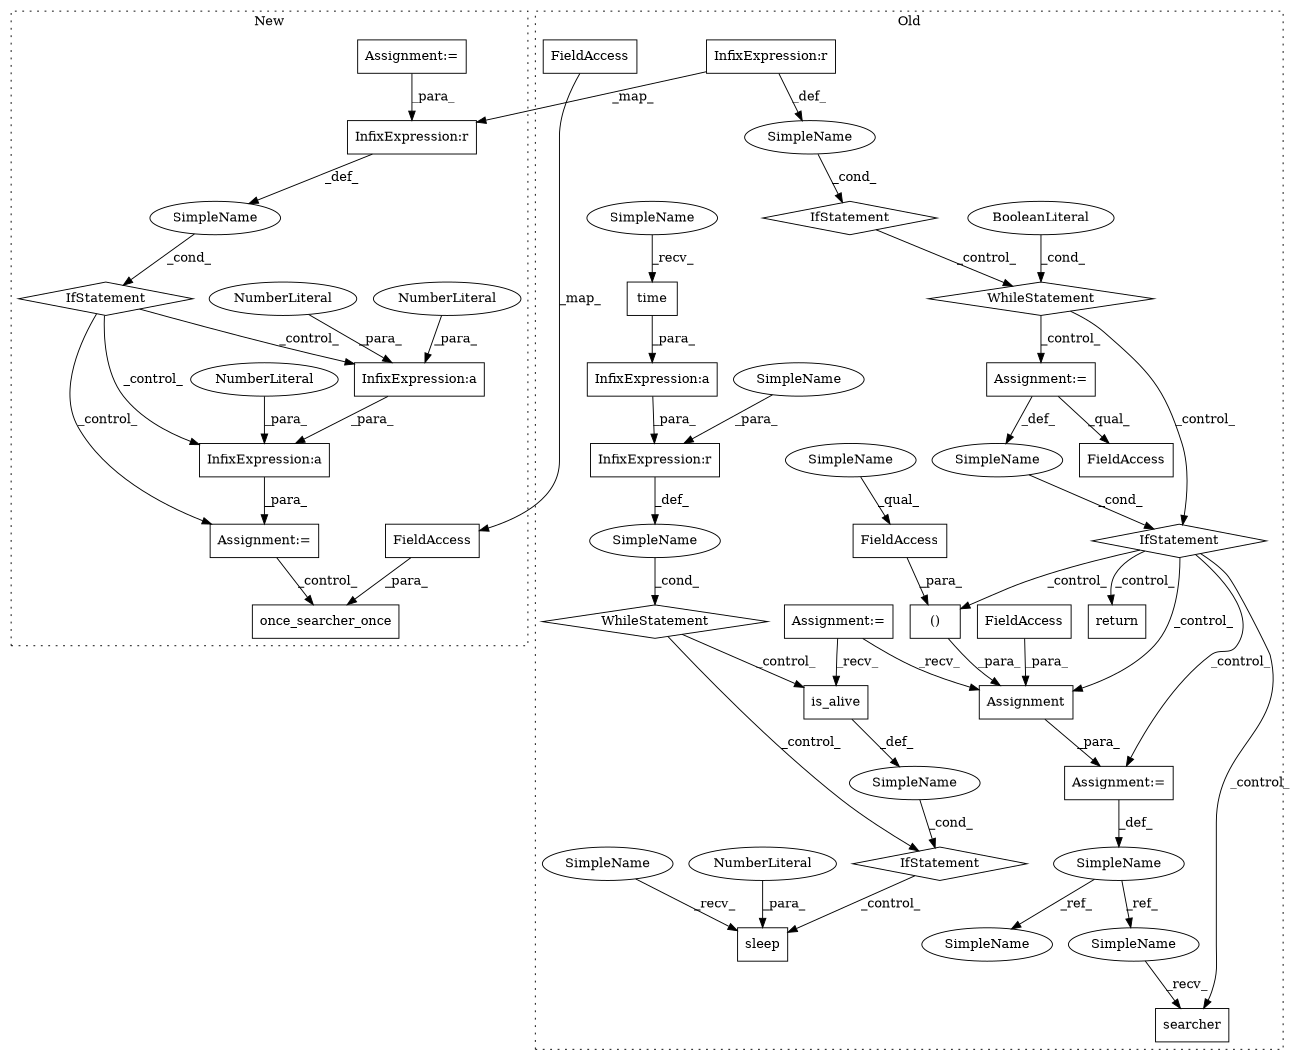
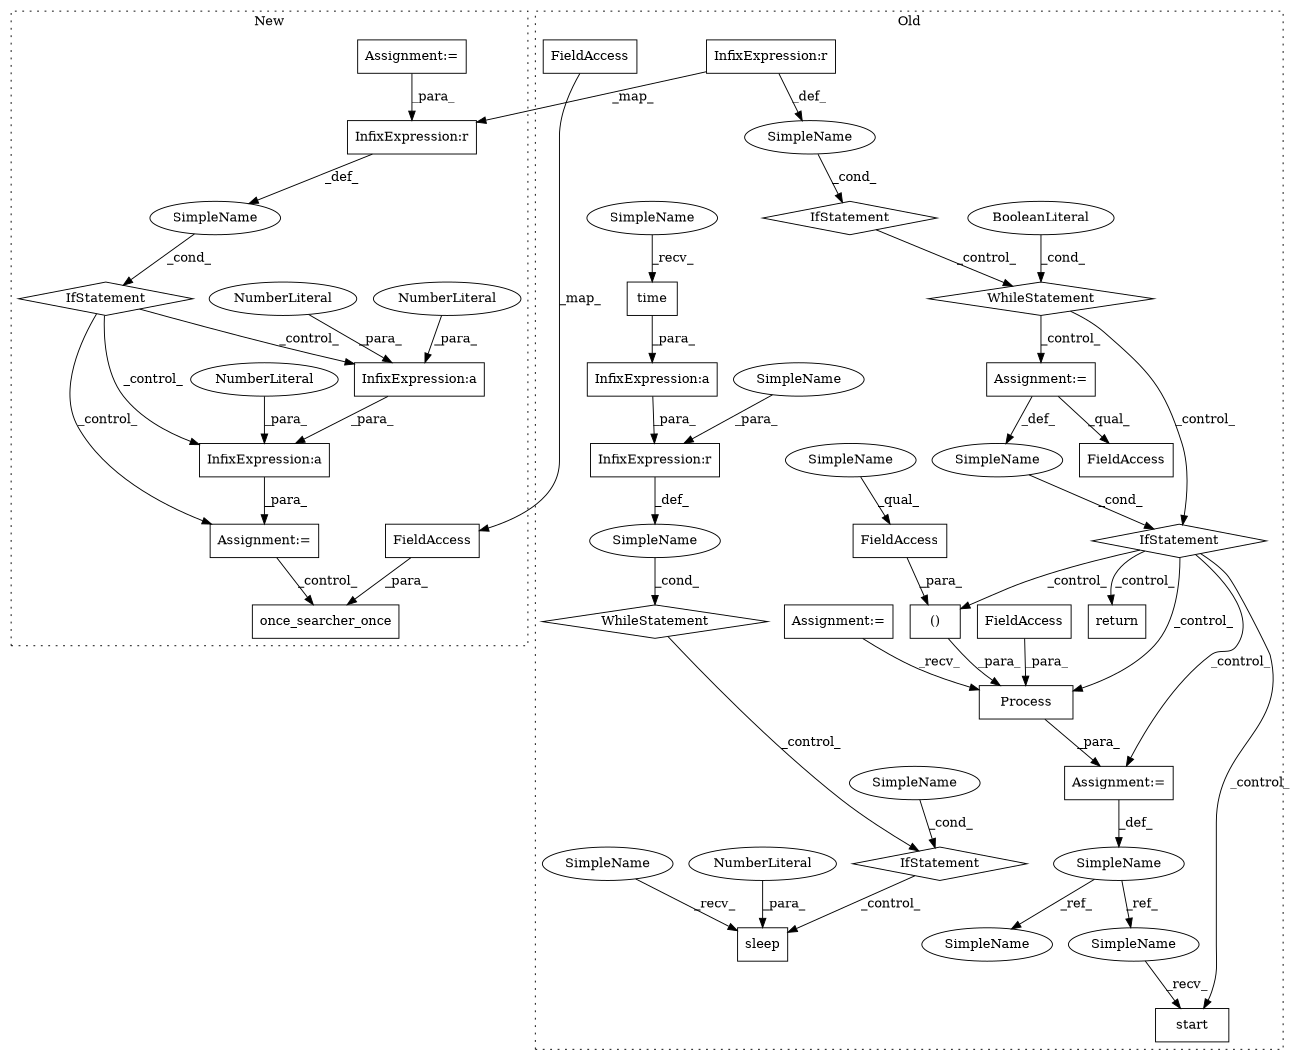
node "is_alive": removed
node "Assignment": label "Assignment" -> "Process"
node "searcher": label "searcher" -> "start"
